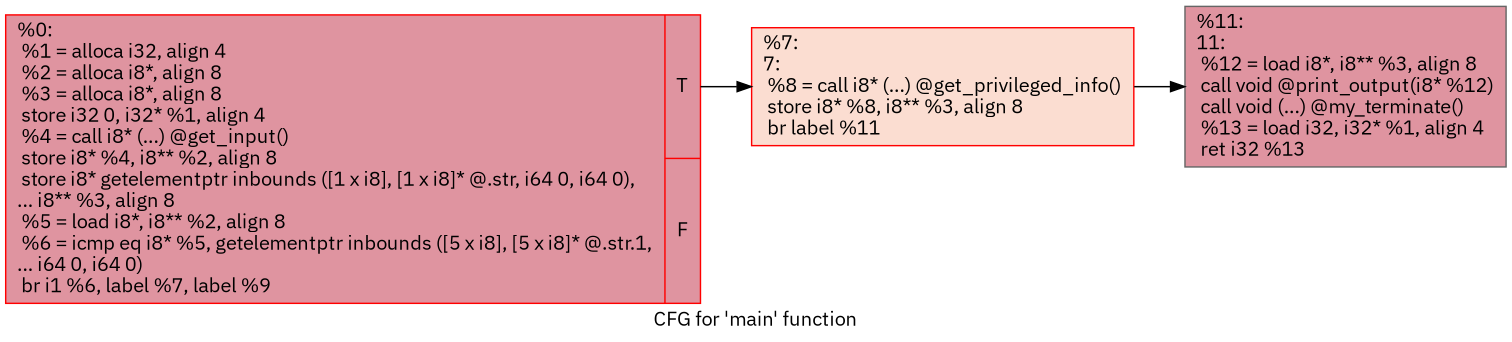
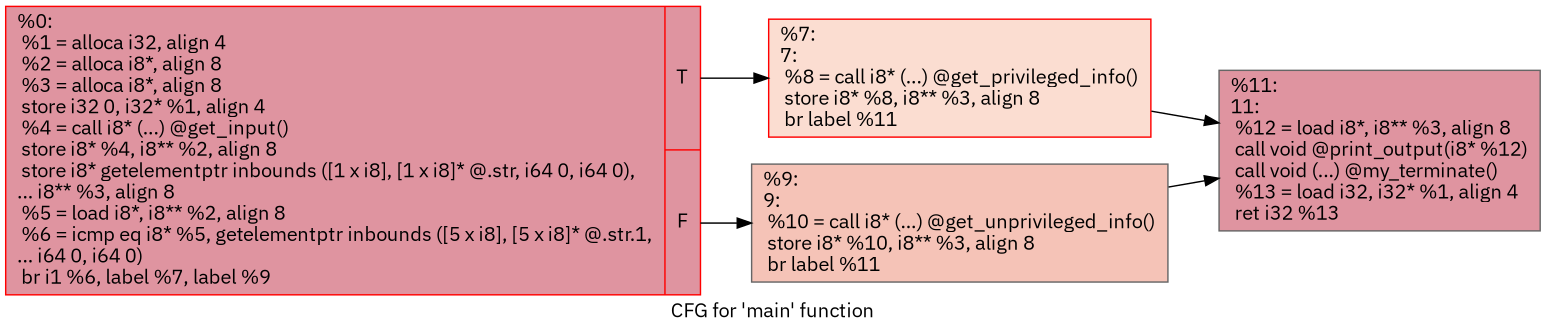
node "%9:": added
